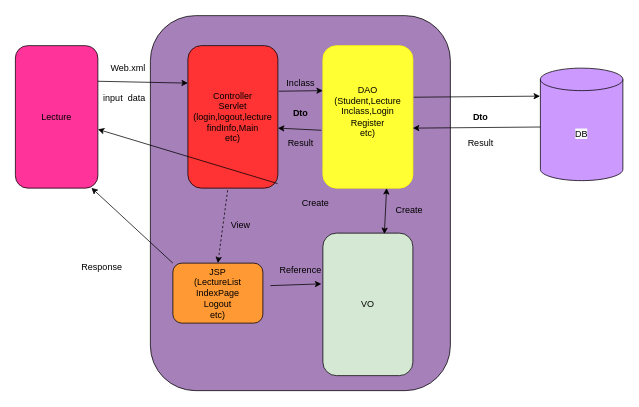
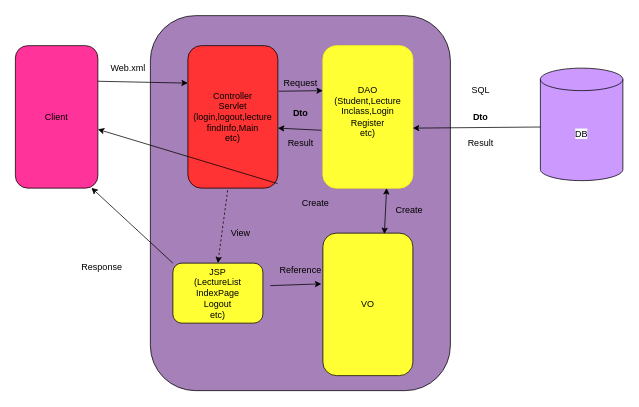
node "Inclass": label "Inclass" -> "Request"
node "SQL": added
edge "DAO (Student,Lecture Inclass,Login Register etc)" -> "DB": removed
node "input data": removed
node "Lecture": label "Lecture" -> "Client"
node "View": moved (240, 225) -> (240, 233)
node "JSP (LectureList IndexPage Logout etc)": fillcolor #ff9933 -> #ffff33
node "VO": fillcolor #d5e8d4 -> #ffff33
